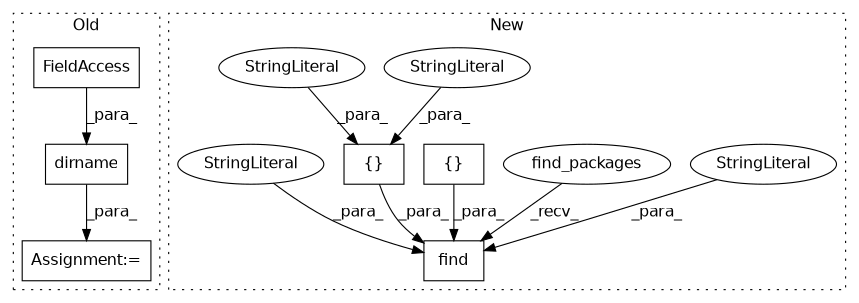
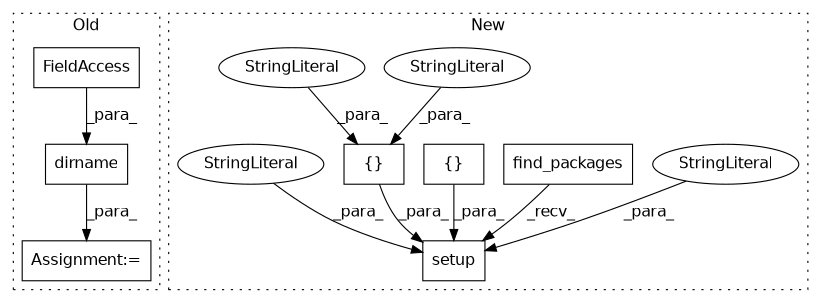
node "find_packages": shape ellipse -> box
node "find": label "find" -> "setup"
